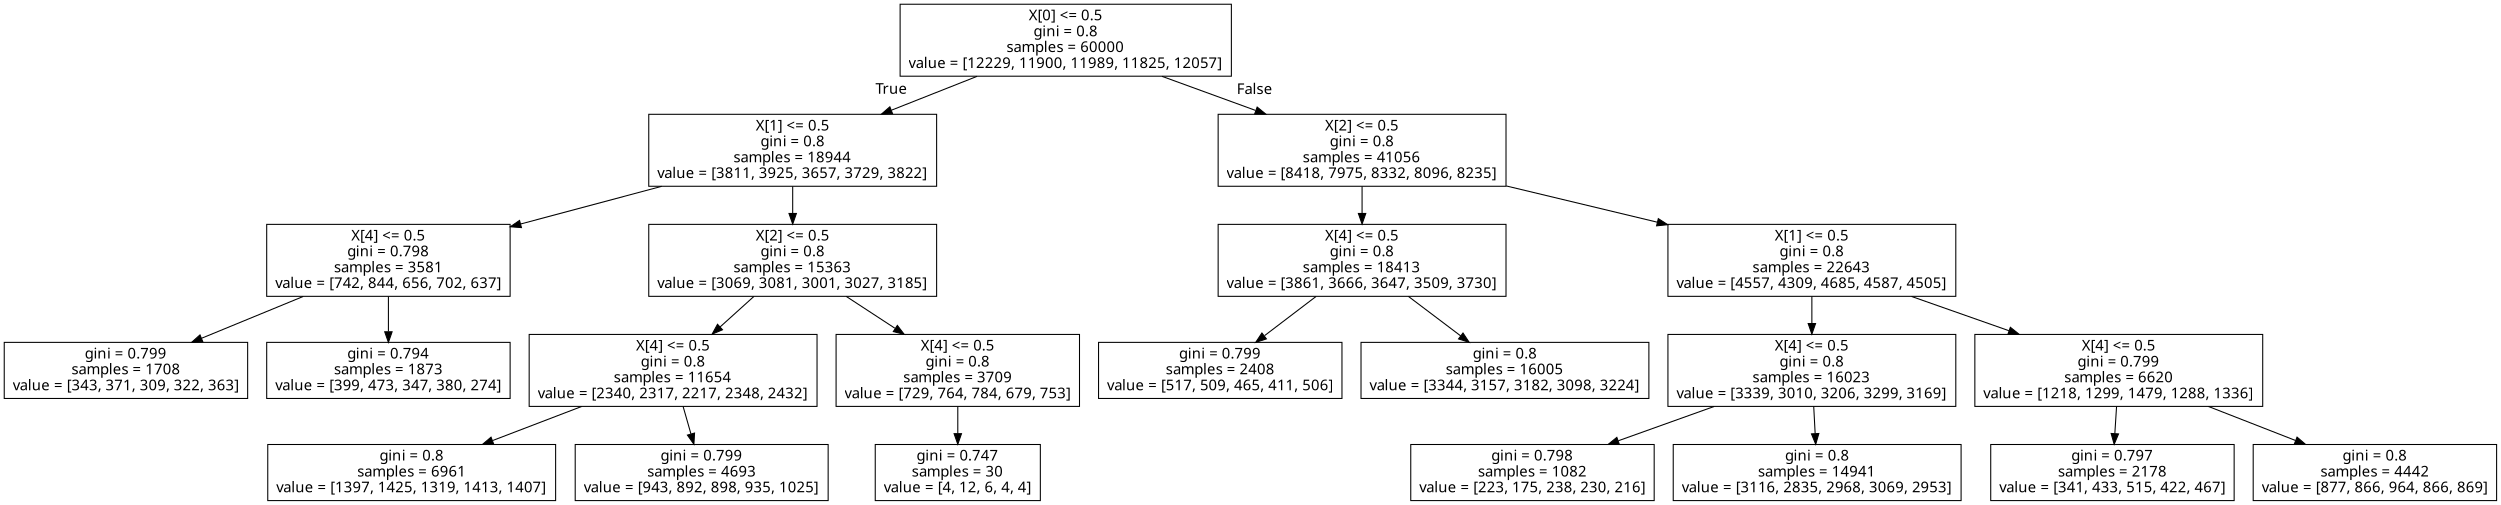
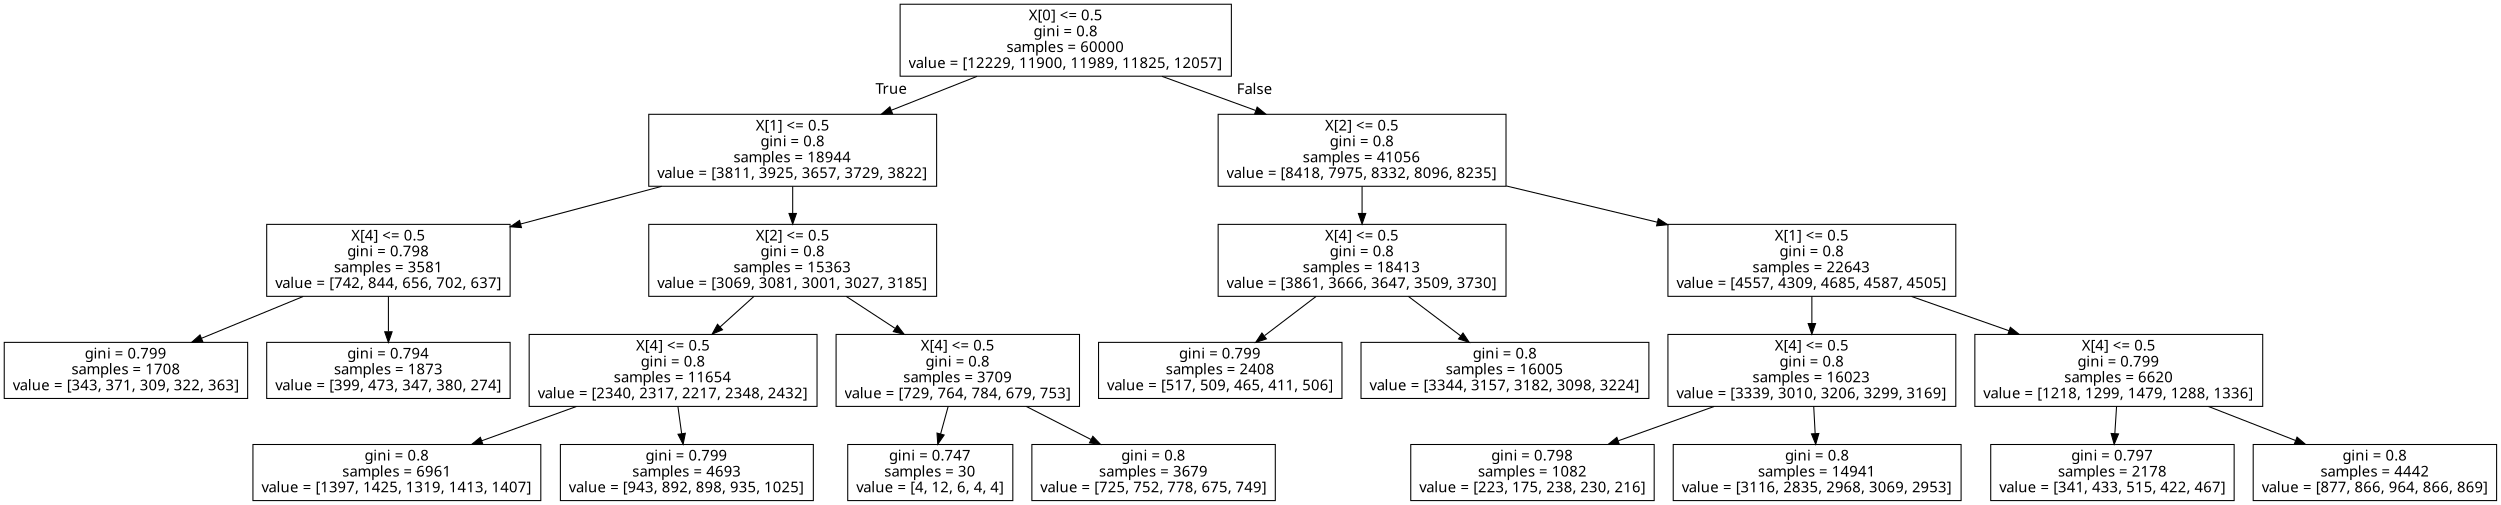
node "gini = 0.8 samples = 3679 value = [725, 752, 778, 675, 749]": added
